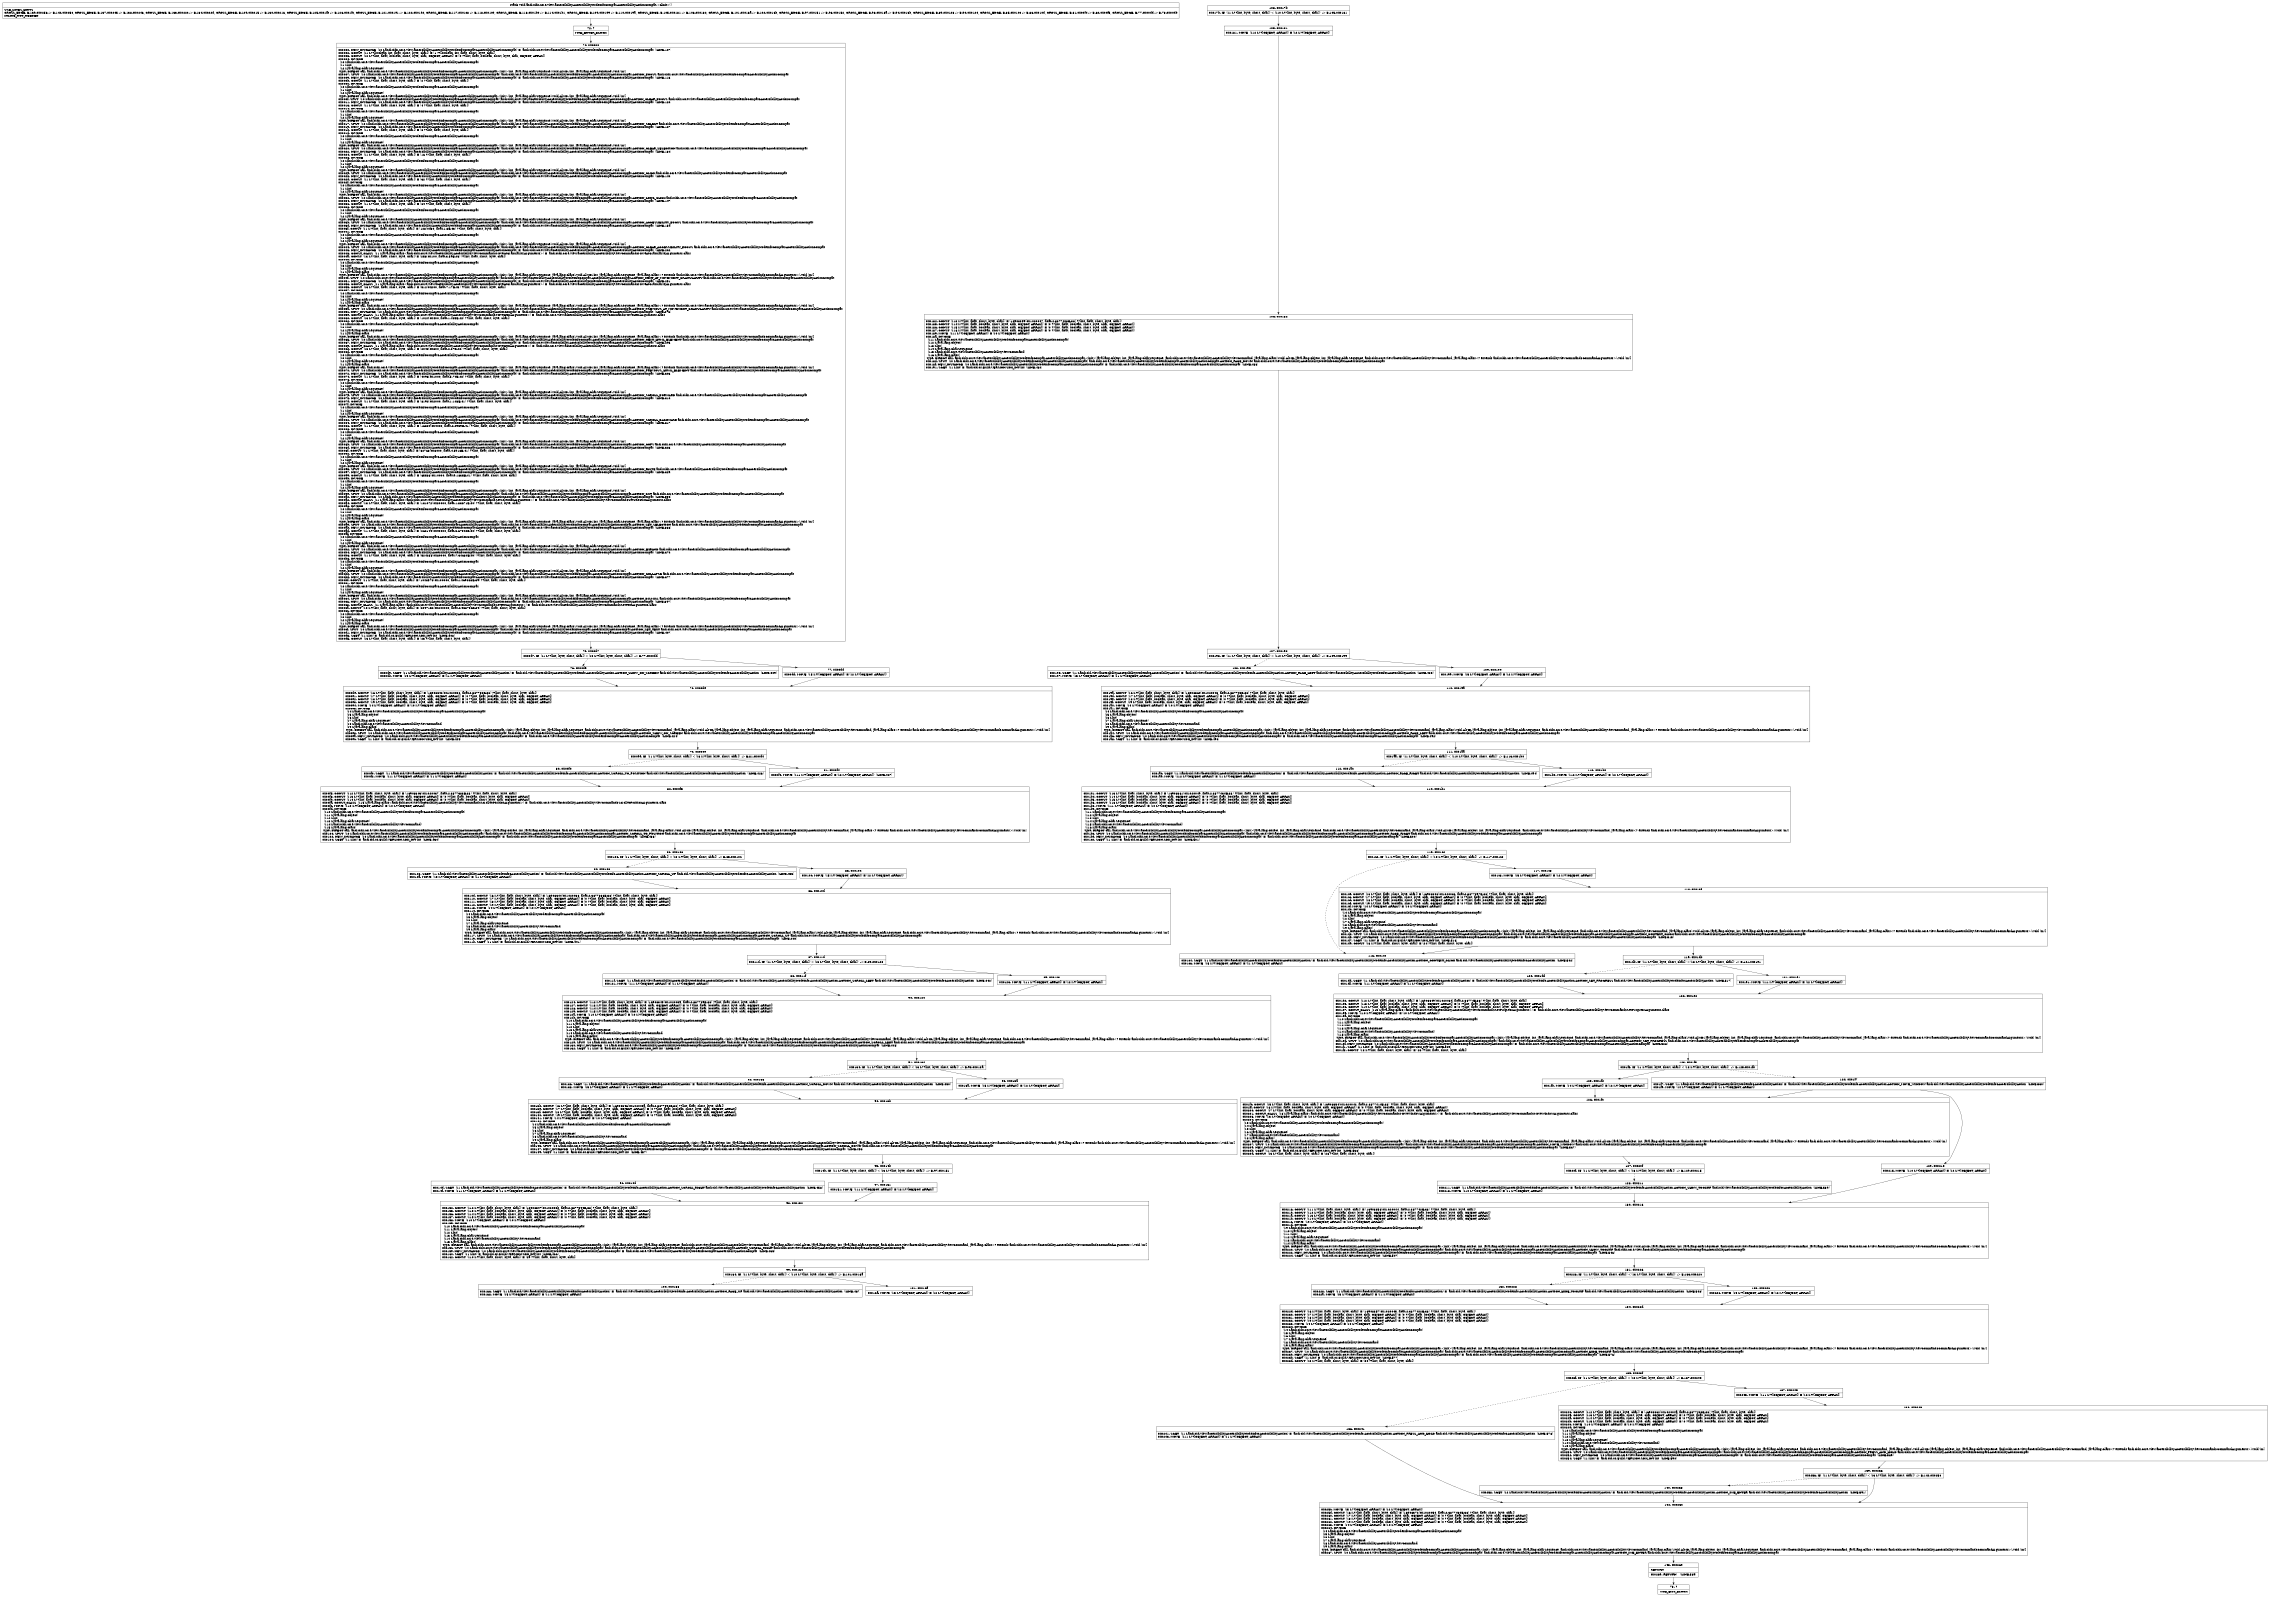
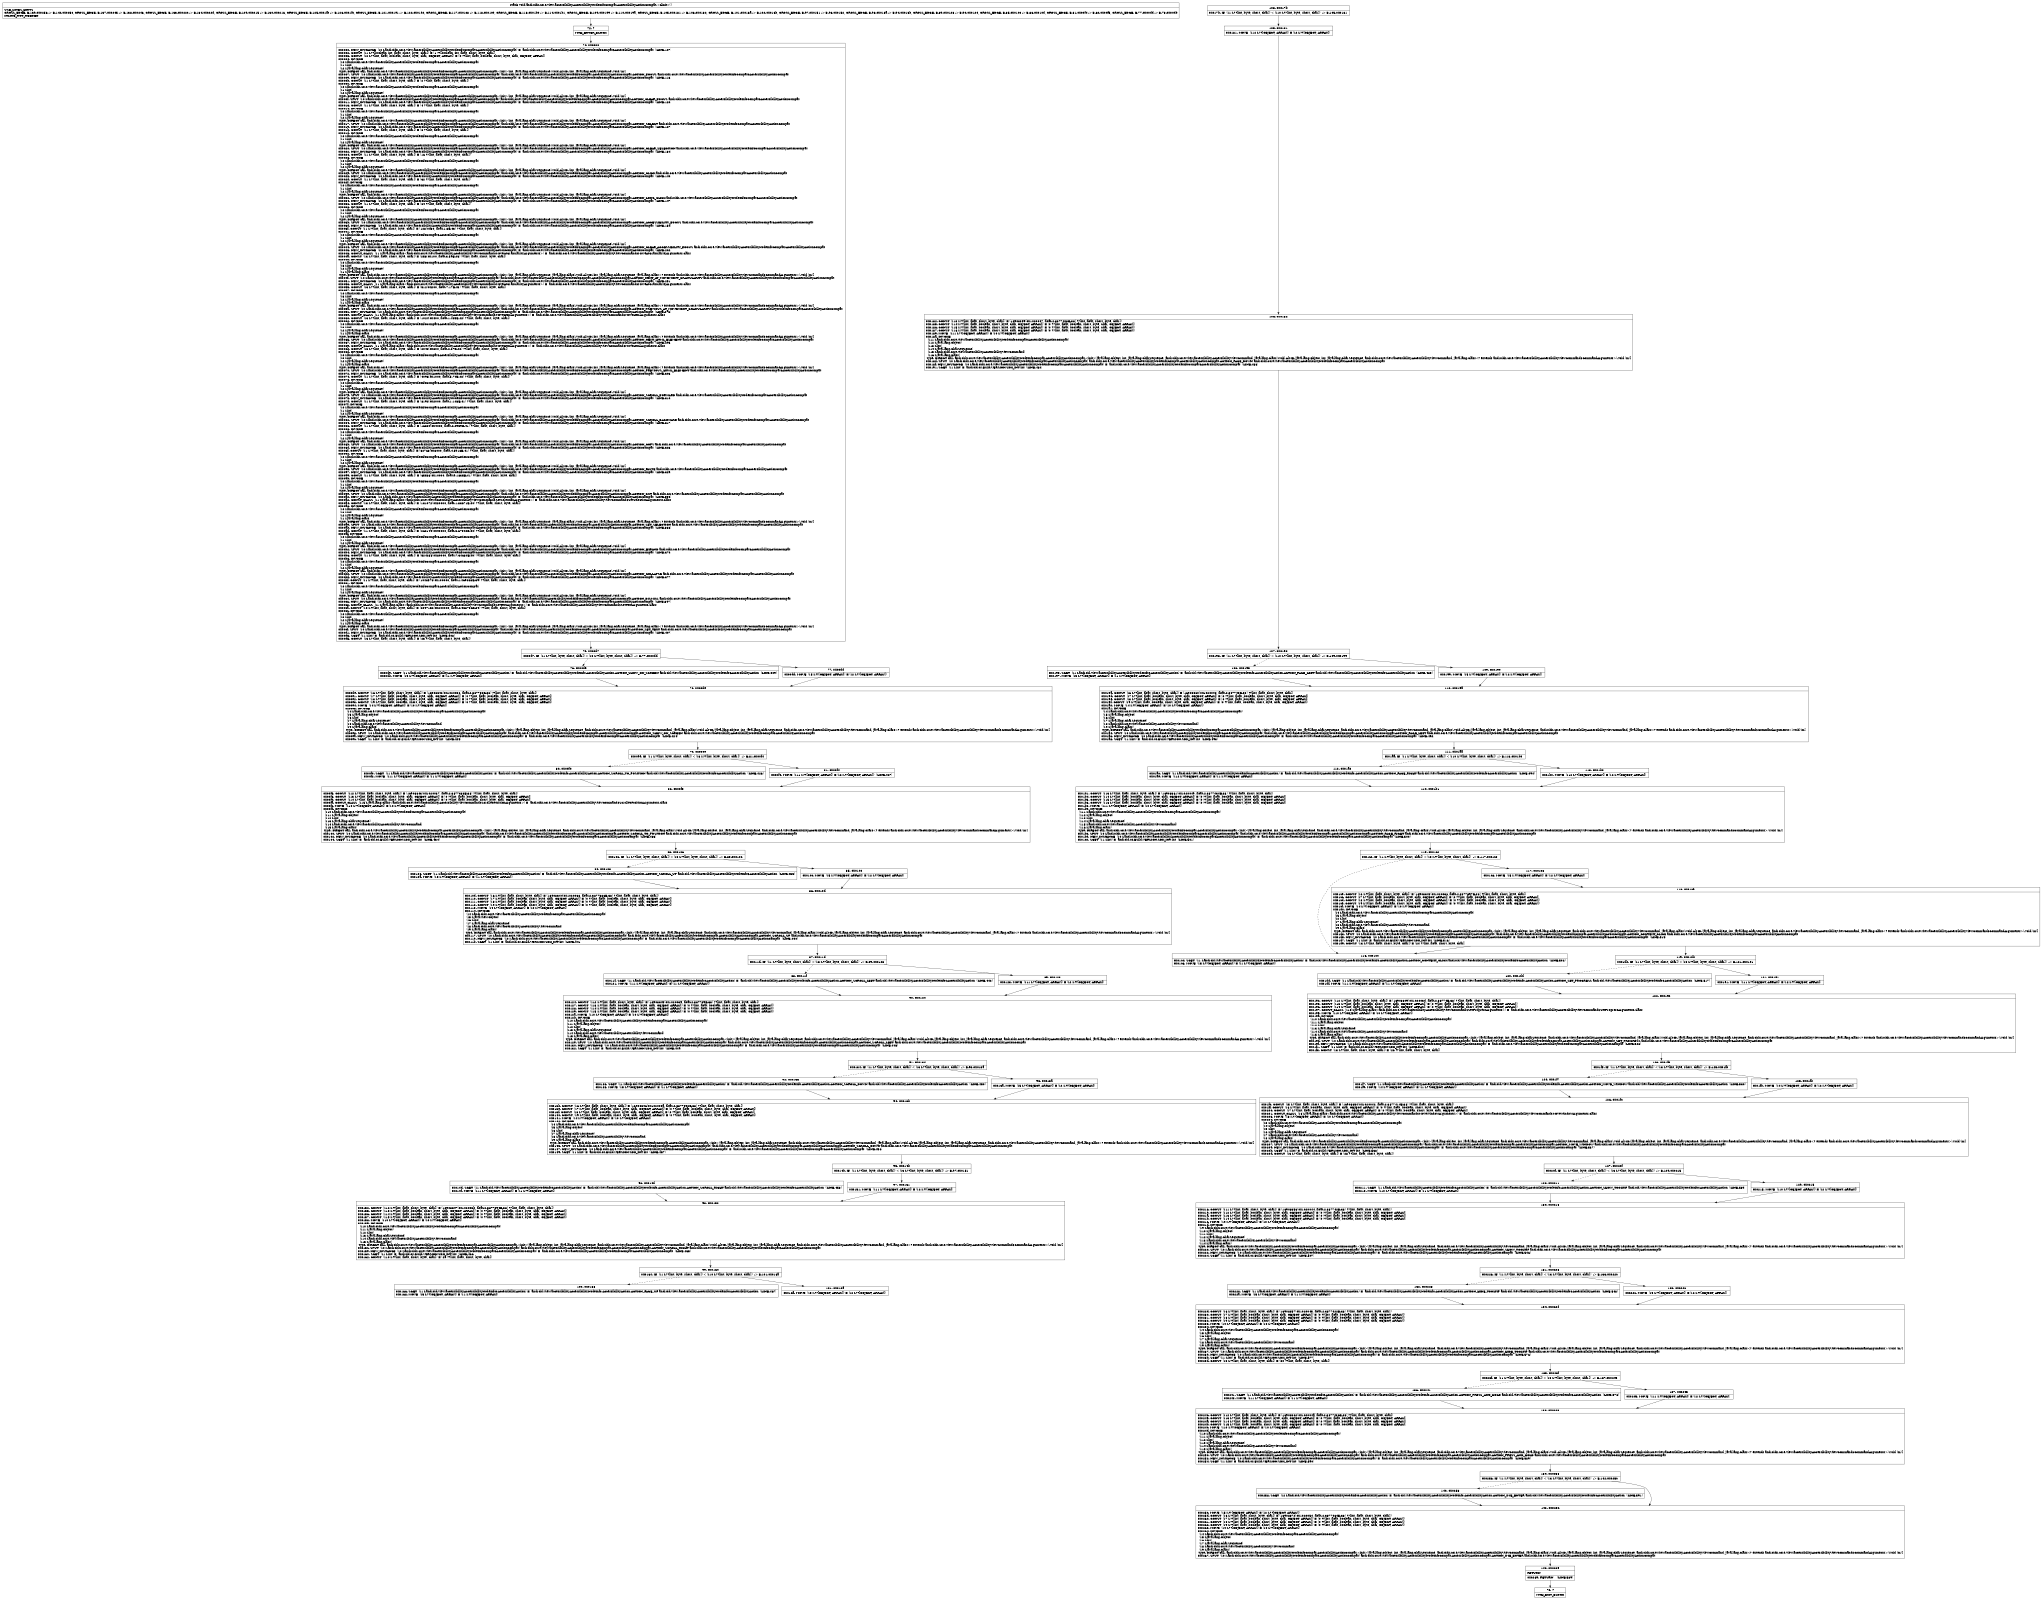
node "86: 0x010d": text "(r5 I:java.lang.Object)" -> "(r5 I:java.view.Object)"
edge "124: 0x01f7" -> "129: 0x0215": now "127: 0x020f" -> "129: 0x0215"
edge "136: 0x0241" -> "142: 0x025c": now "136: 0x0241" -> "138: 0x0246"
